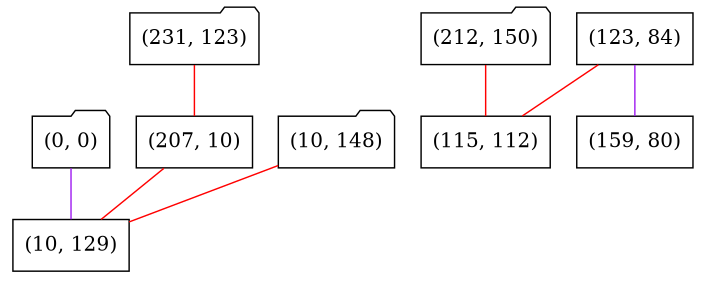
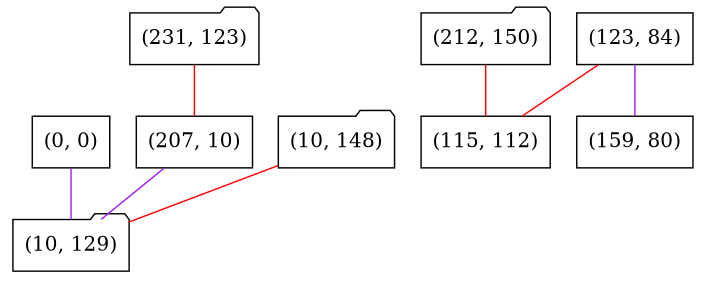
node "(0, 0)": shape folder -> box
edge "(207, 10)" -- "(10, 129)": color red -> purple
node "(10, 129)": shape box -> folder
